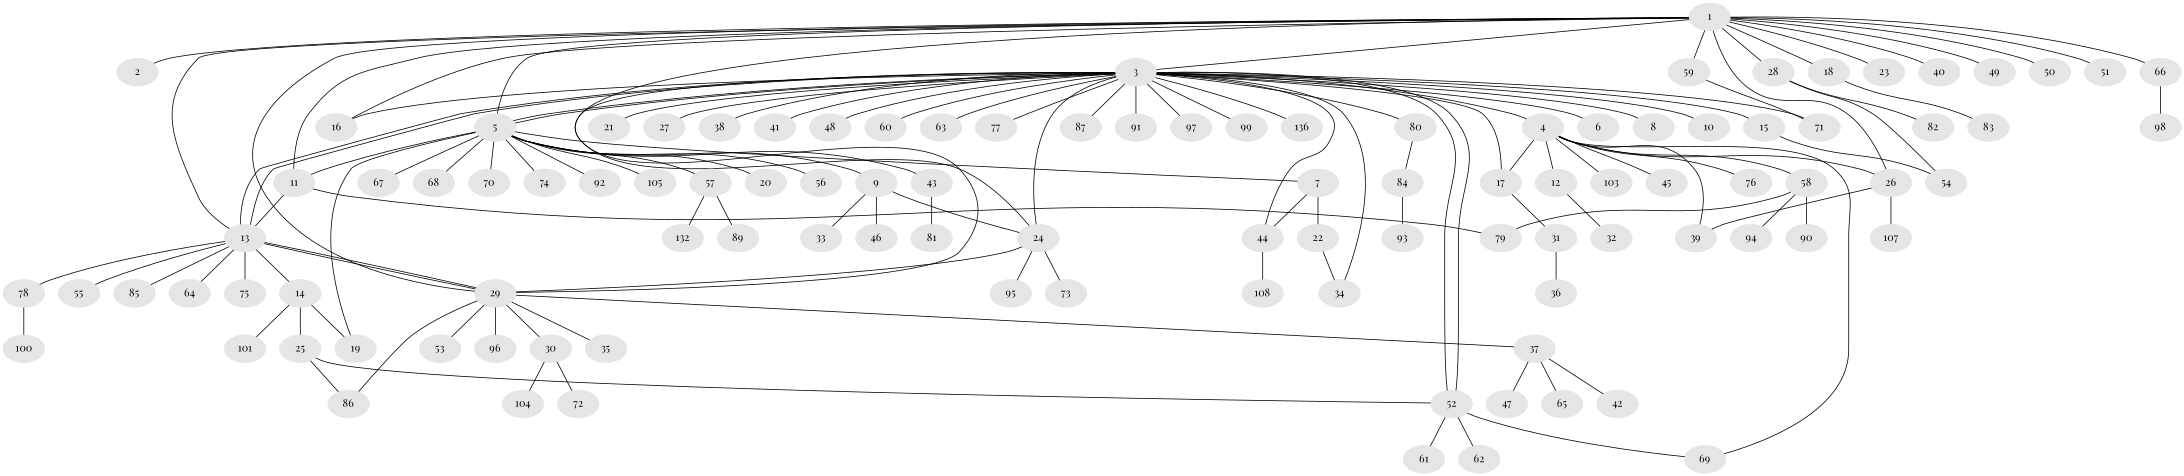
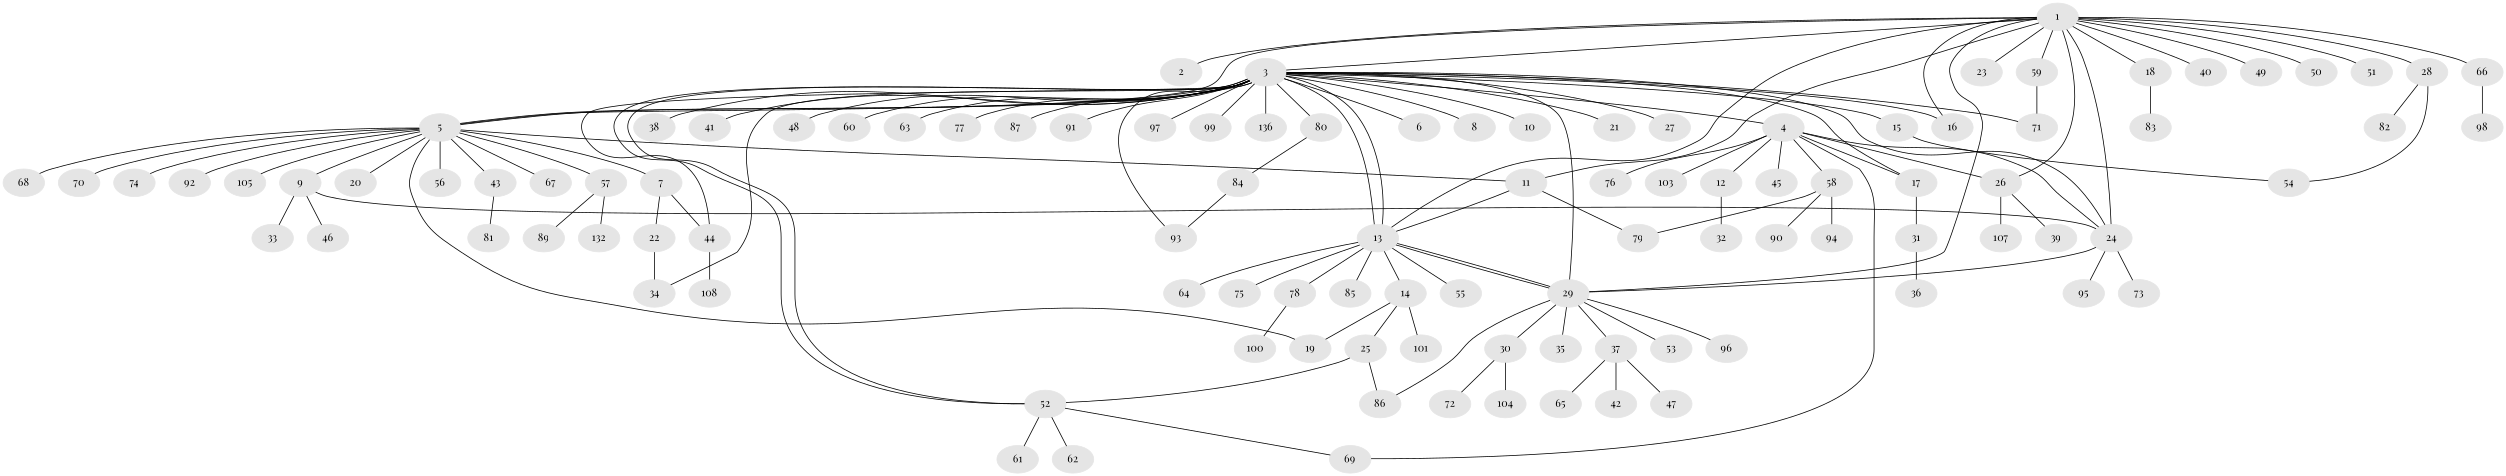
edge "3" -- "93": added
edge "4" -- "39": now "4" -- "24"
